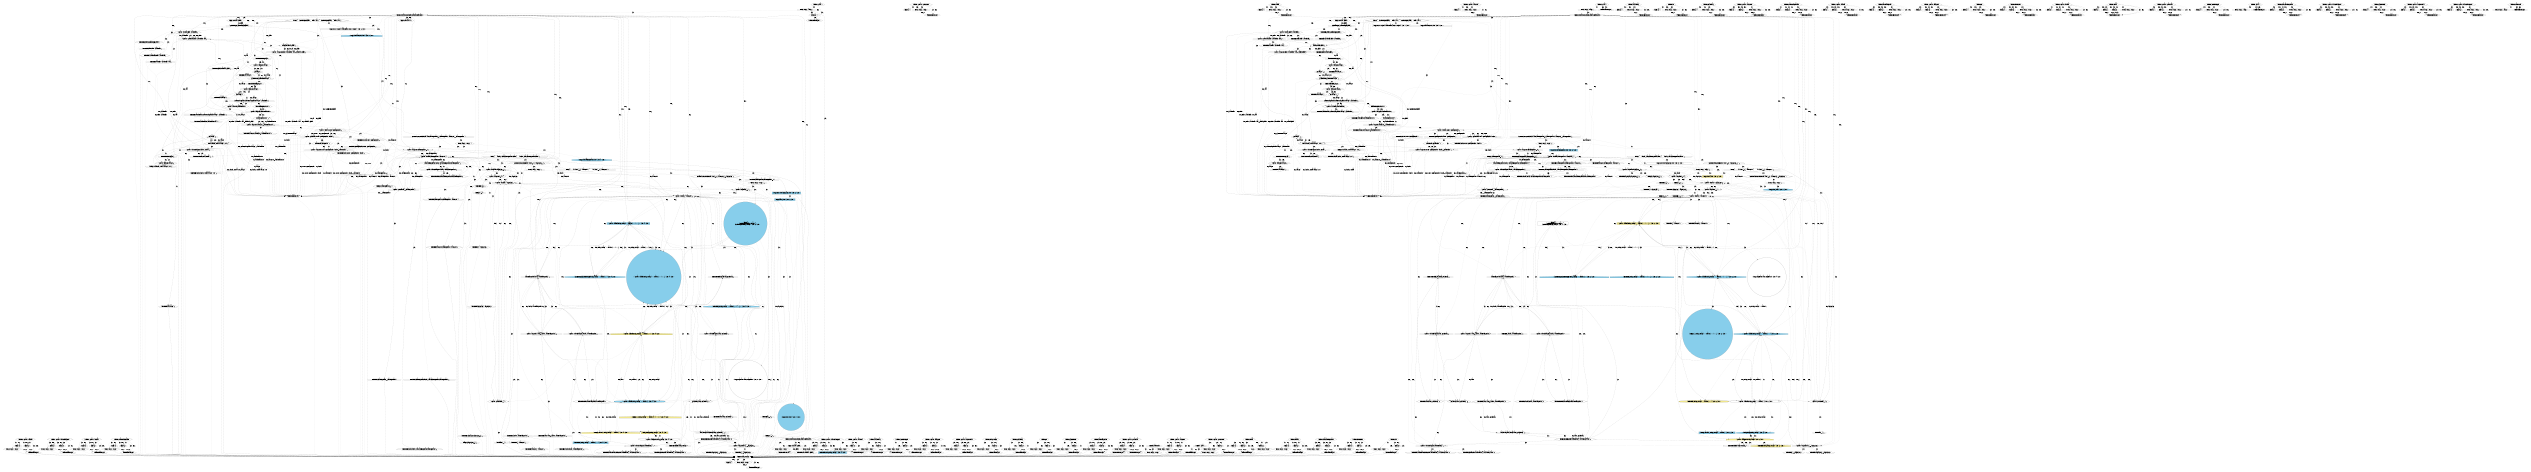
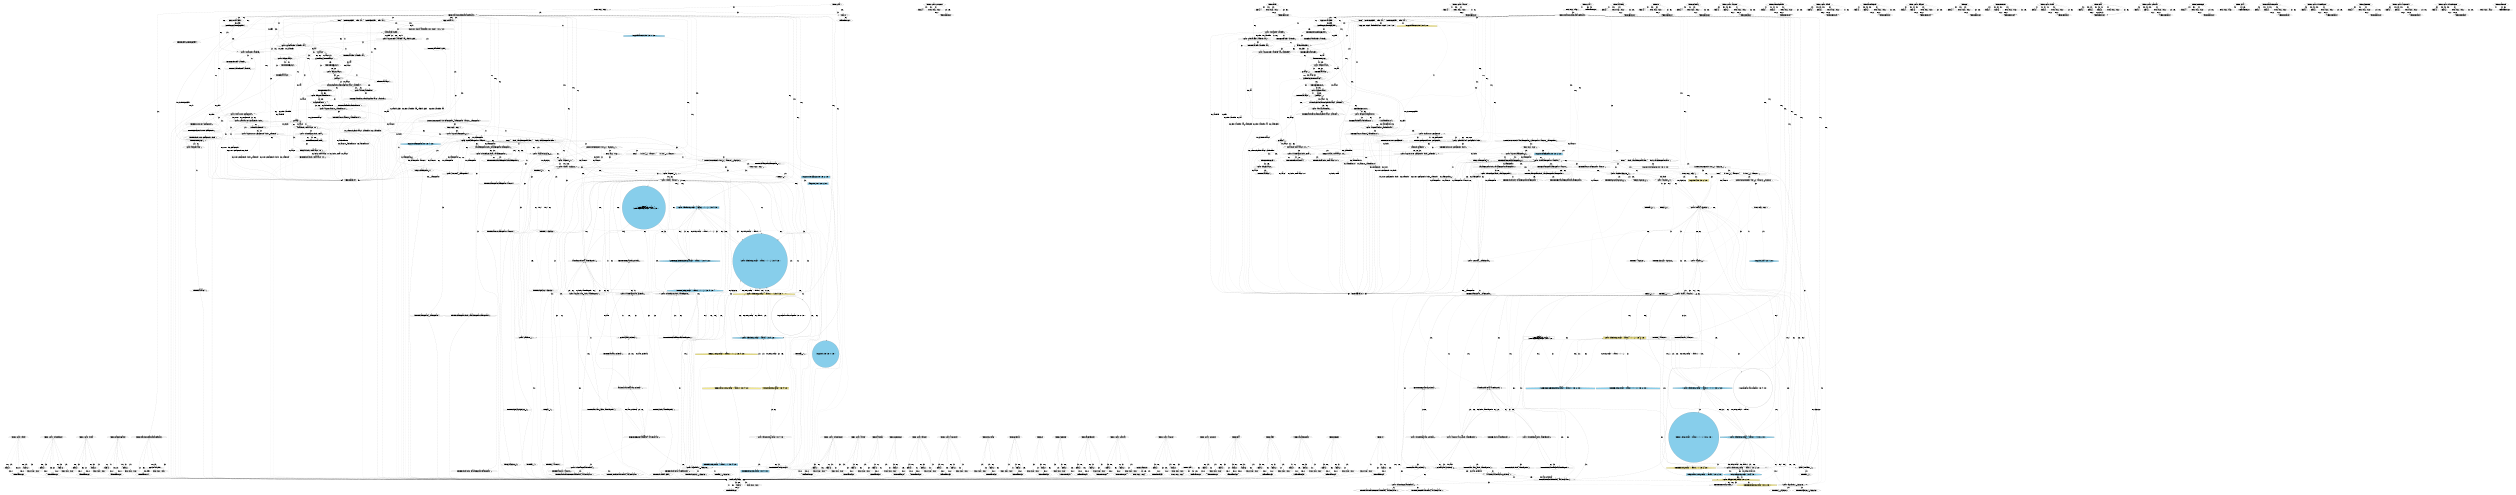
edge "(PARAM,const char* dir)" -> "(readFile,readFile(dir, gifFile))": added, label "DDG: dir"
node "<(LOCAL,size_t frameCount: size_t)<SUB>9</SUB>>": fillcolor white -> khaki
edge "<(<operator>.fieldAccess,testing::Message)<SUB>19</SUB>>" -> "<(IDENTIFIER,testing,testing::Message())<SUB>19</SUB>>": added, label "AST:"
